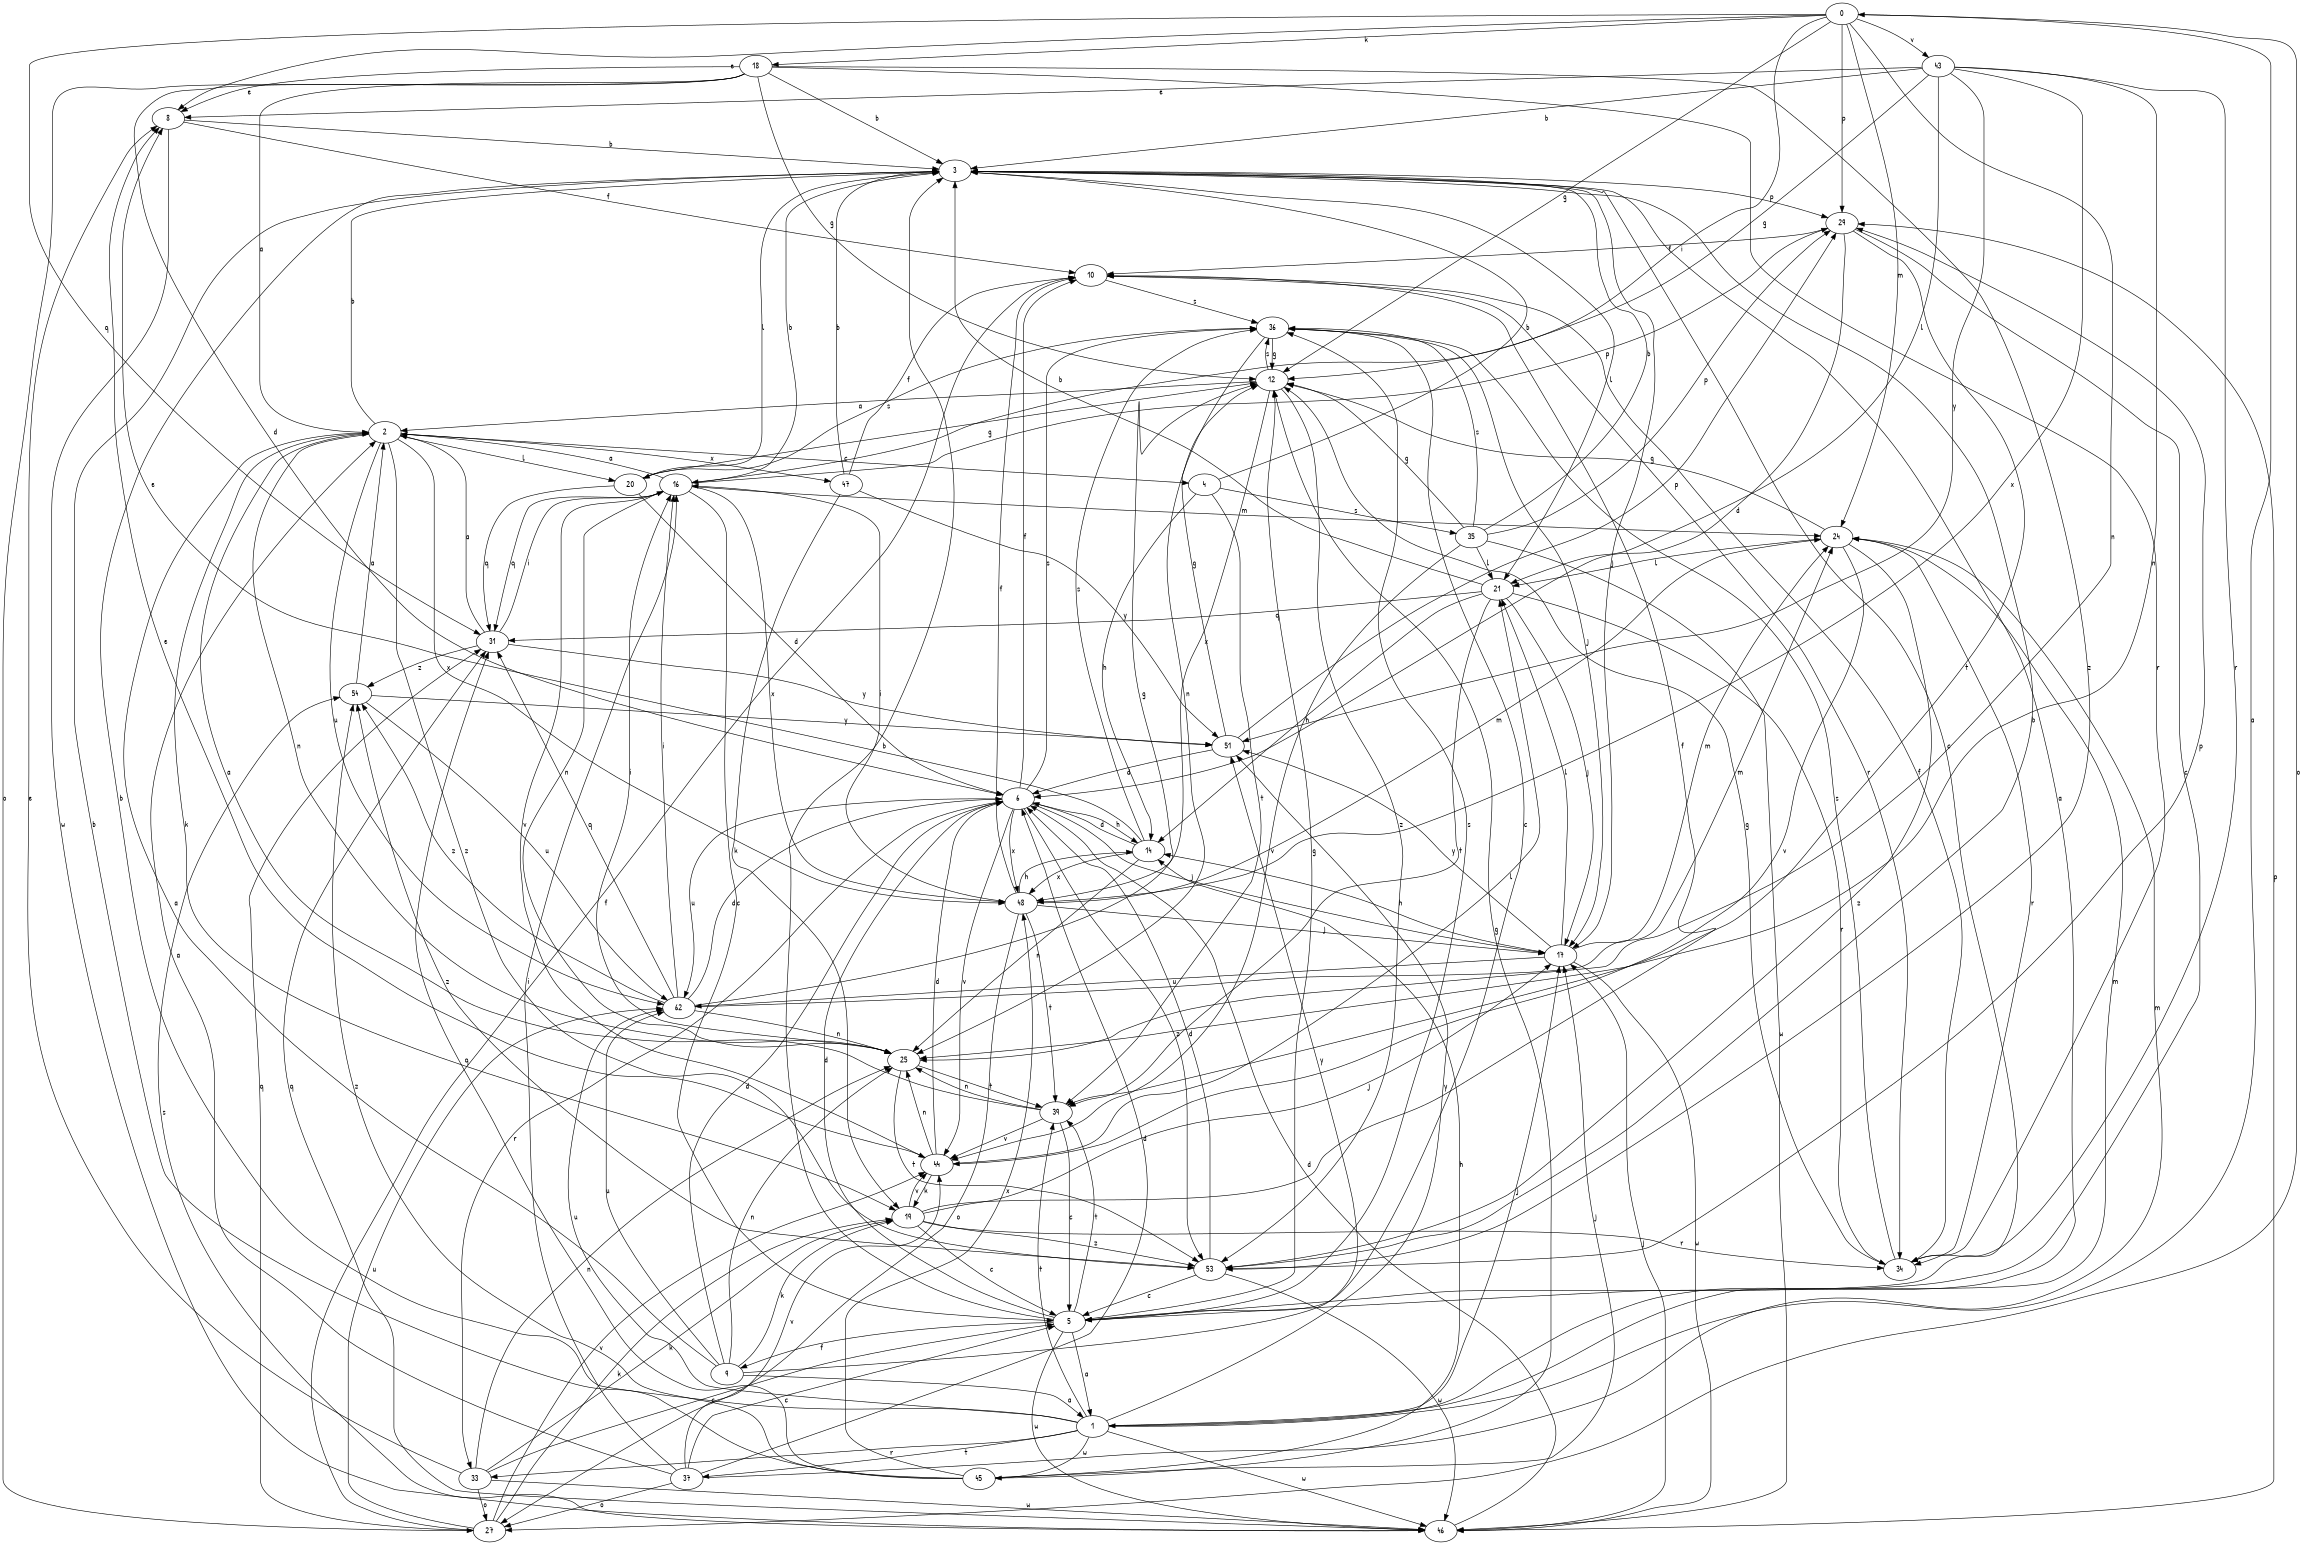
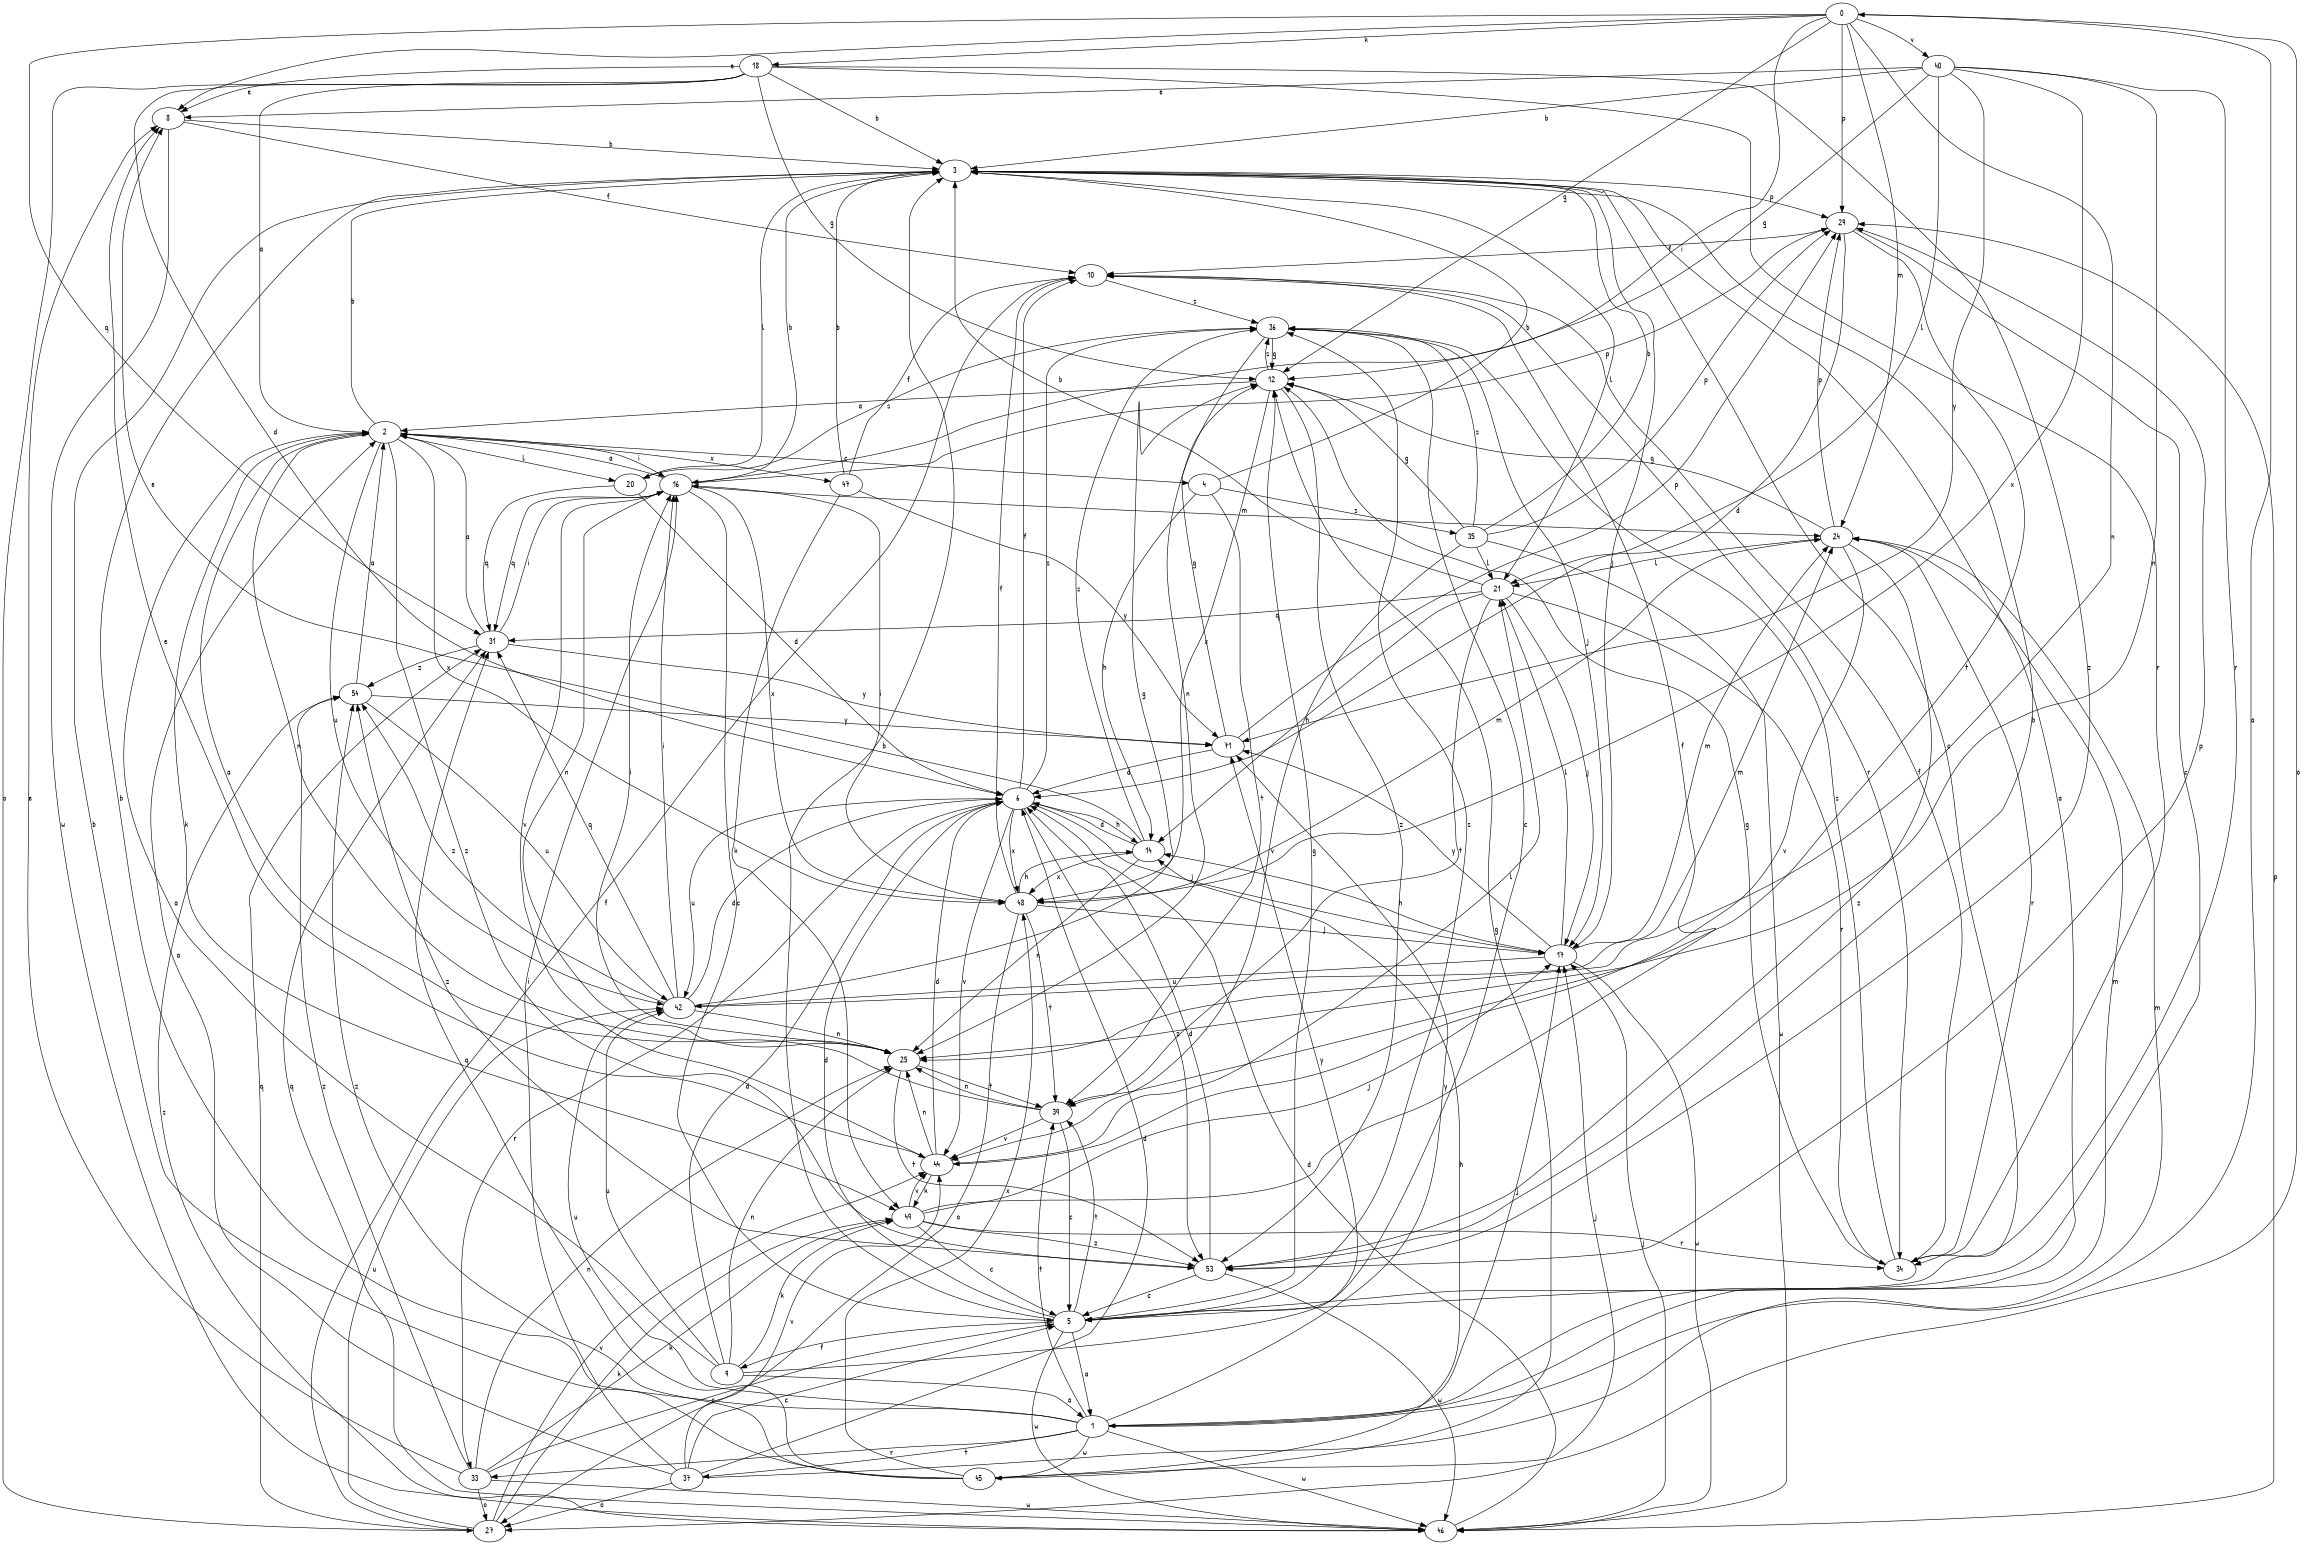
node "43": label "43" -> "40"
edge "24" -> "29": added, label "p"
edge "20" -> "12": removed, label "g"
edge "2" -> "16": added, label "i"
node "51": label "51" -> "71"
node "62": label "62" -> "42"
edge "33" -> "54": added, label "z"
node "19": label "19" -> "49"
